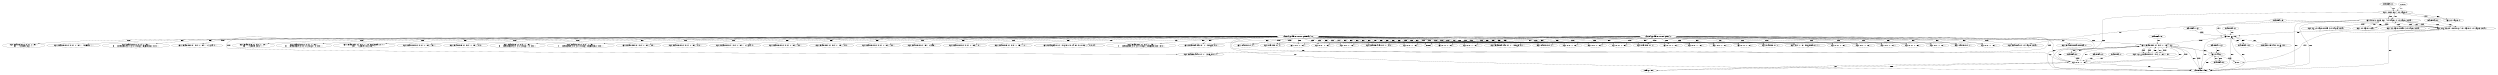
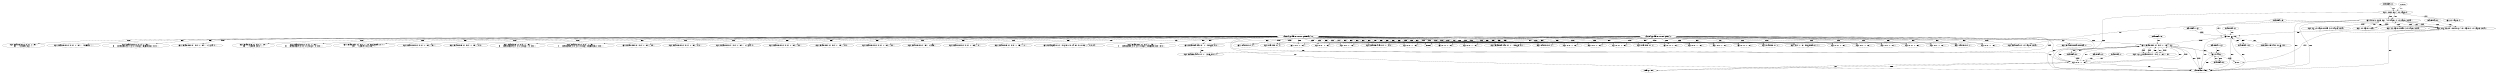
edge "(Call,(const char *)ms->search.s)" -> "(Call,ms->search.s)": removed, label "CFG:"
edge "(MethodParameterIn,struct magic_set *ms)" -> "(Call,file_signextend(ms, m, (uint64_t)p->h))": now "(Call,file_signextend(ms, m, (uint64_t)p->b))" -> "(Call,file_signextend(ms, m, (uint64_t)p->h))"
